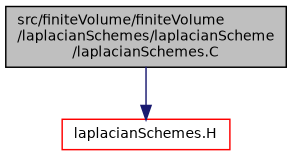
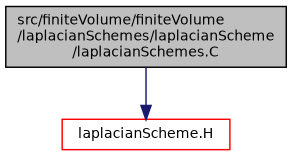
node "laplacianSchemes.H": label "laplacianSchemes.H" -> "laplacianScheme.H"
